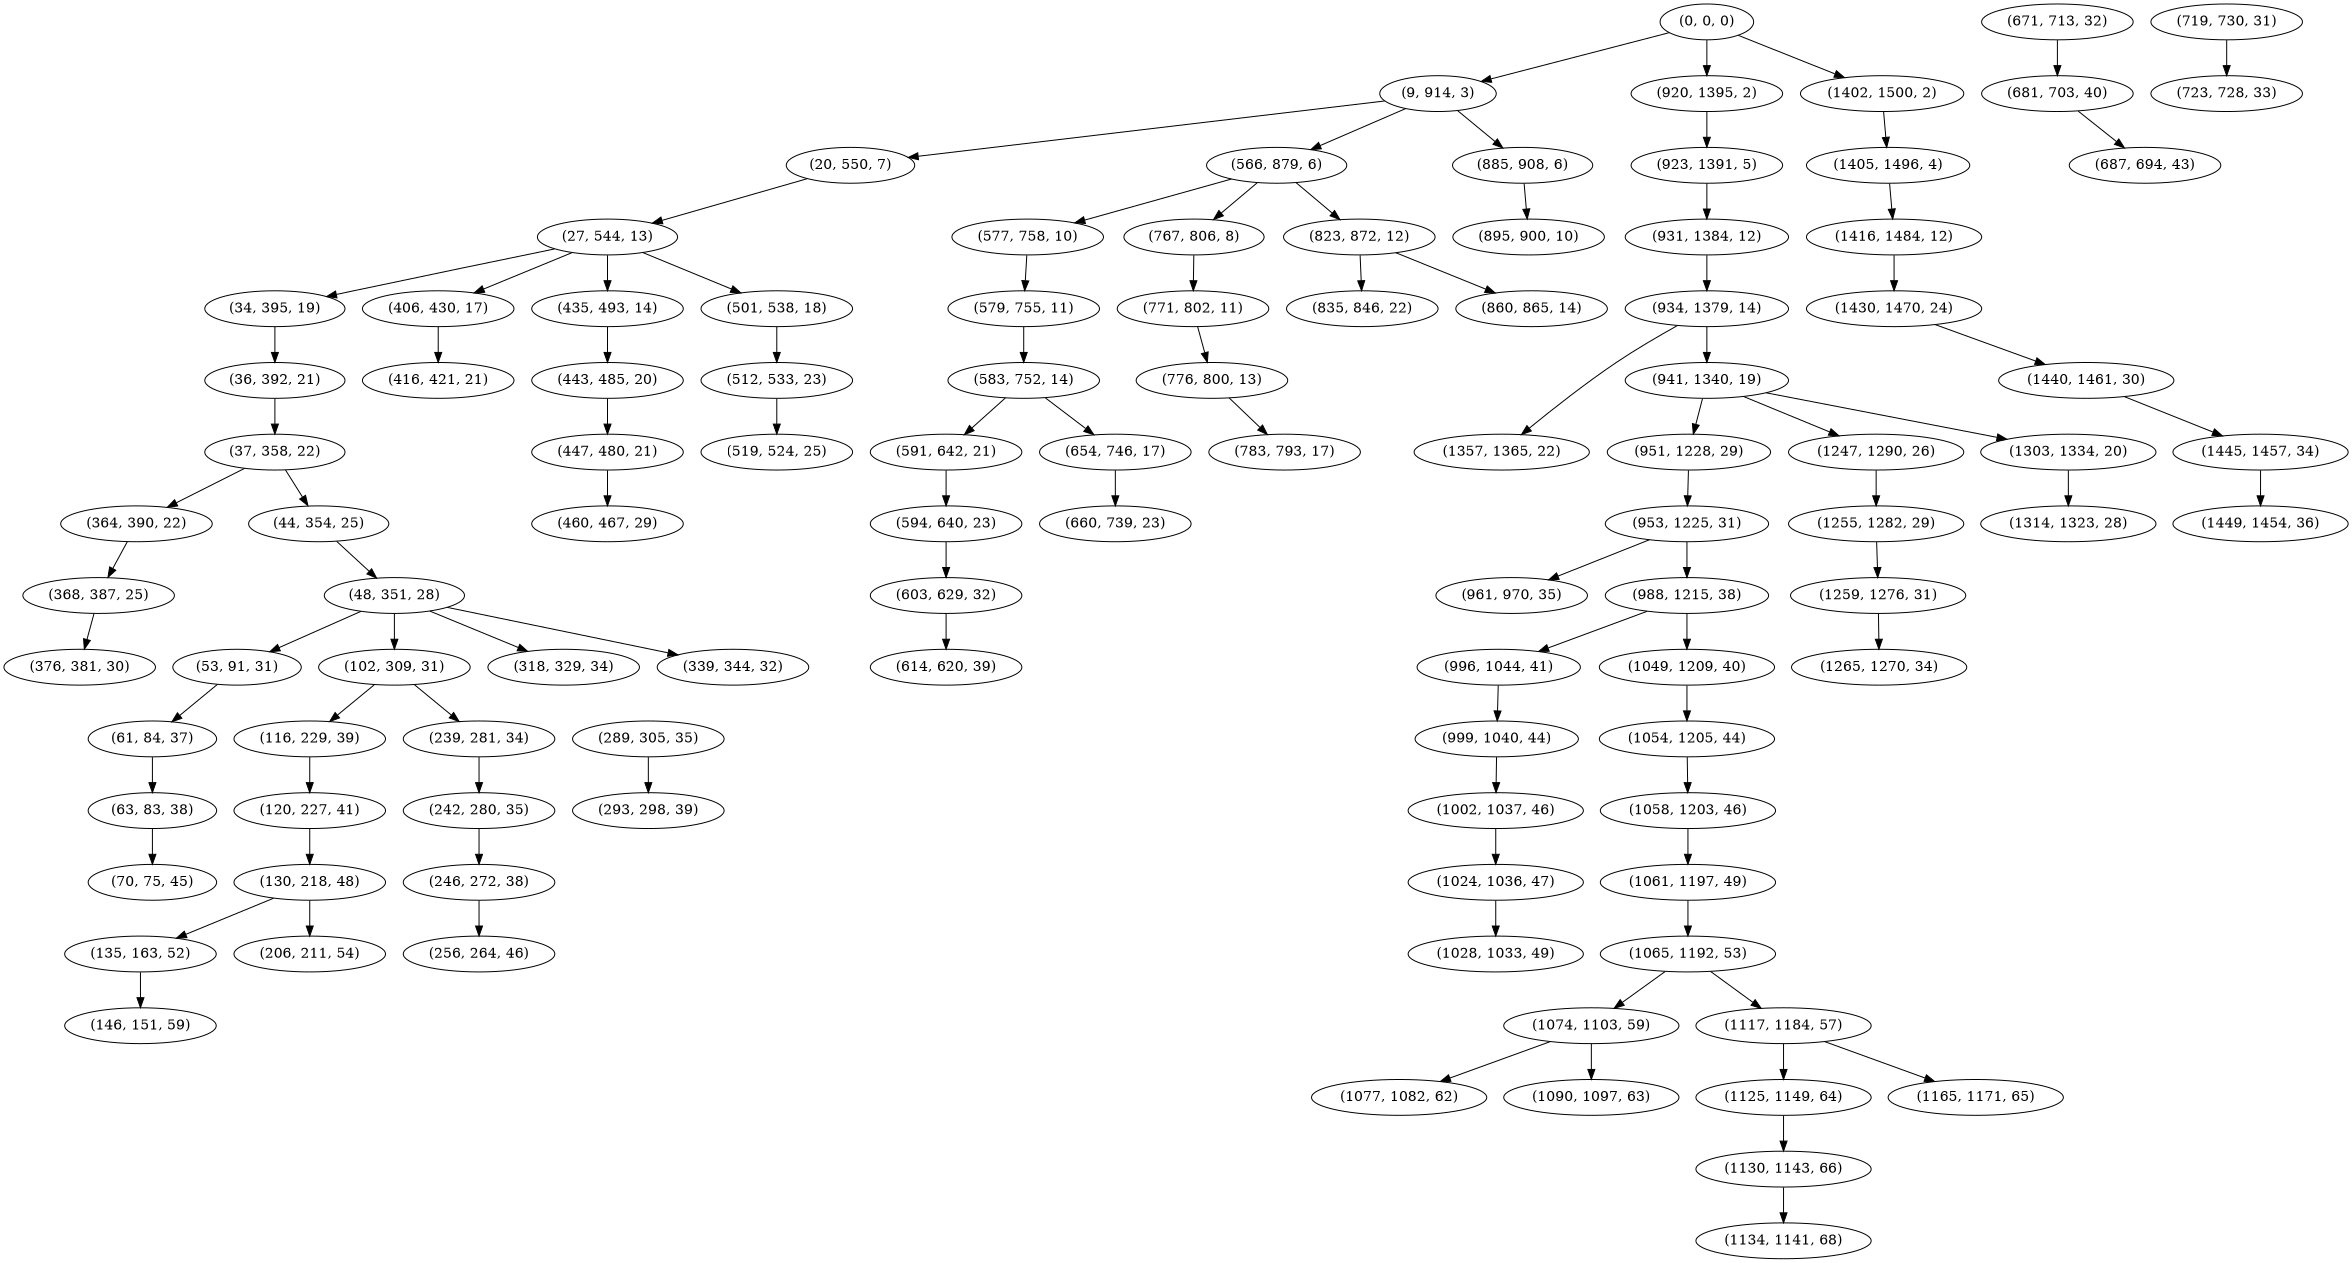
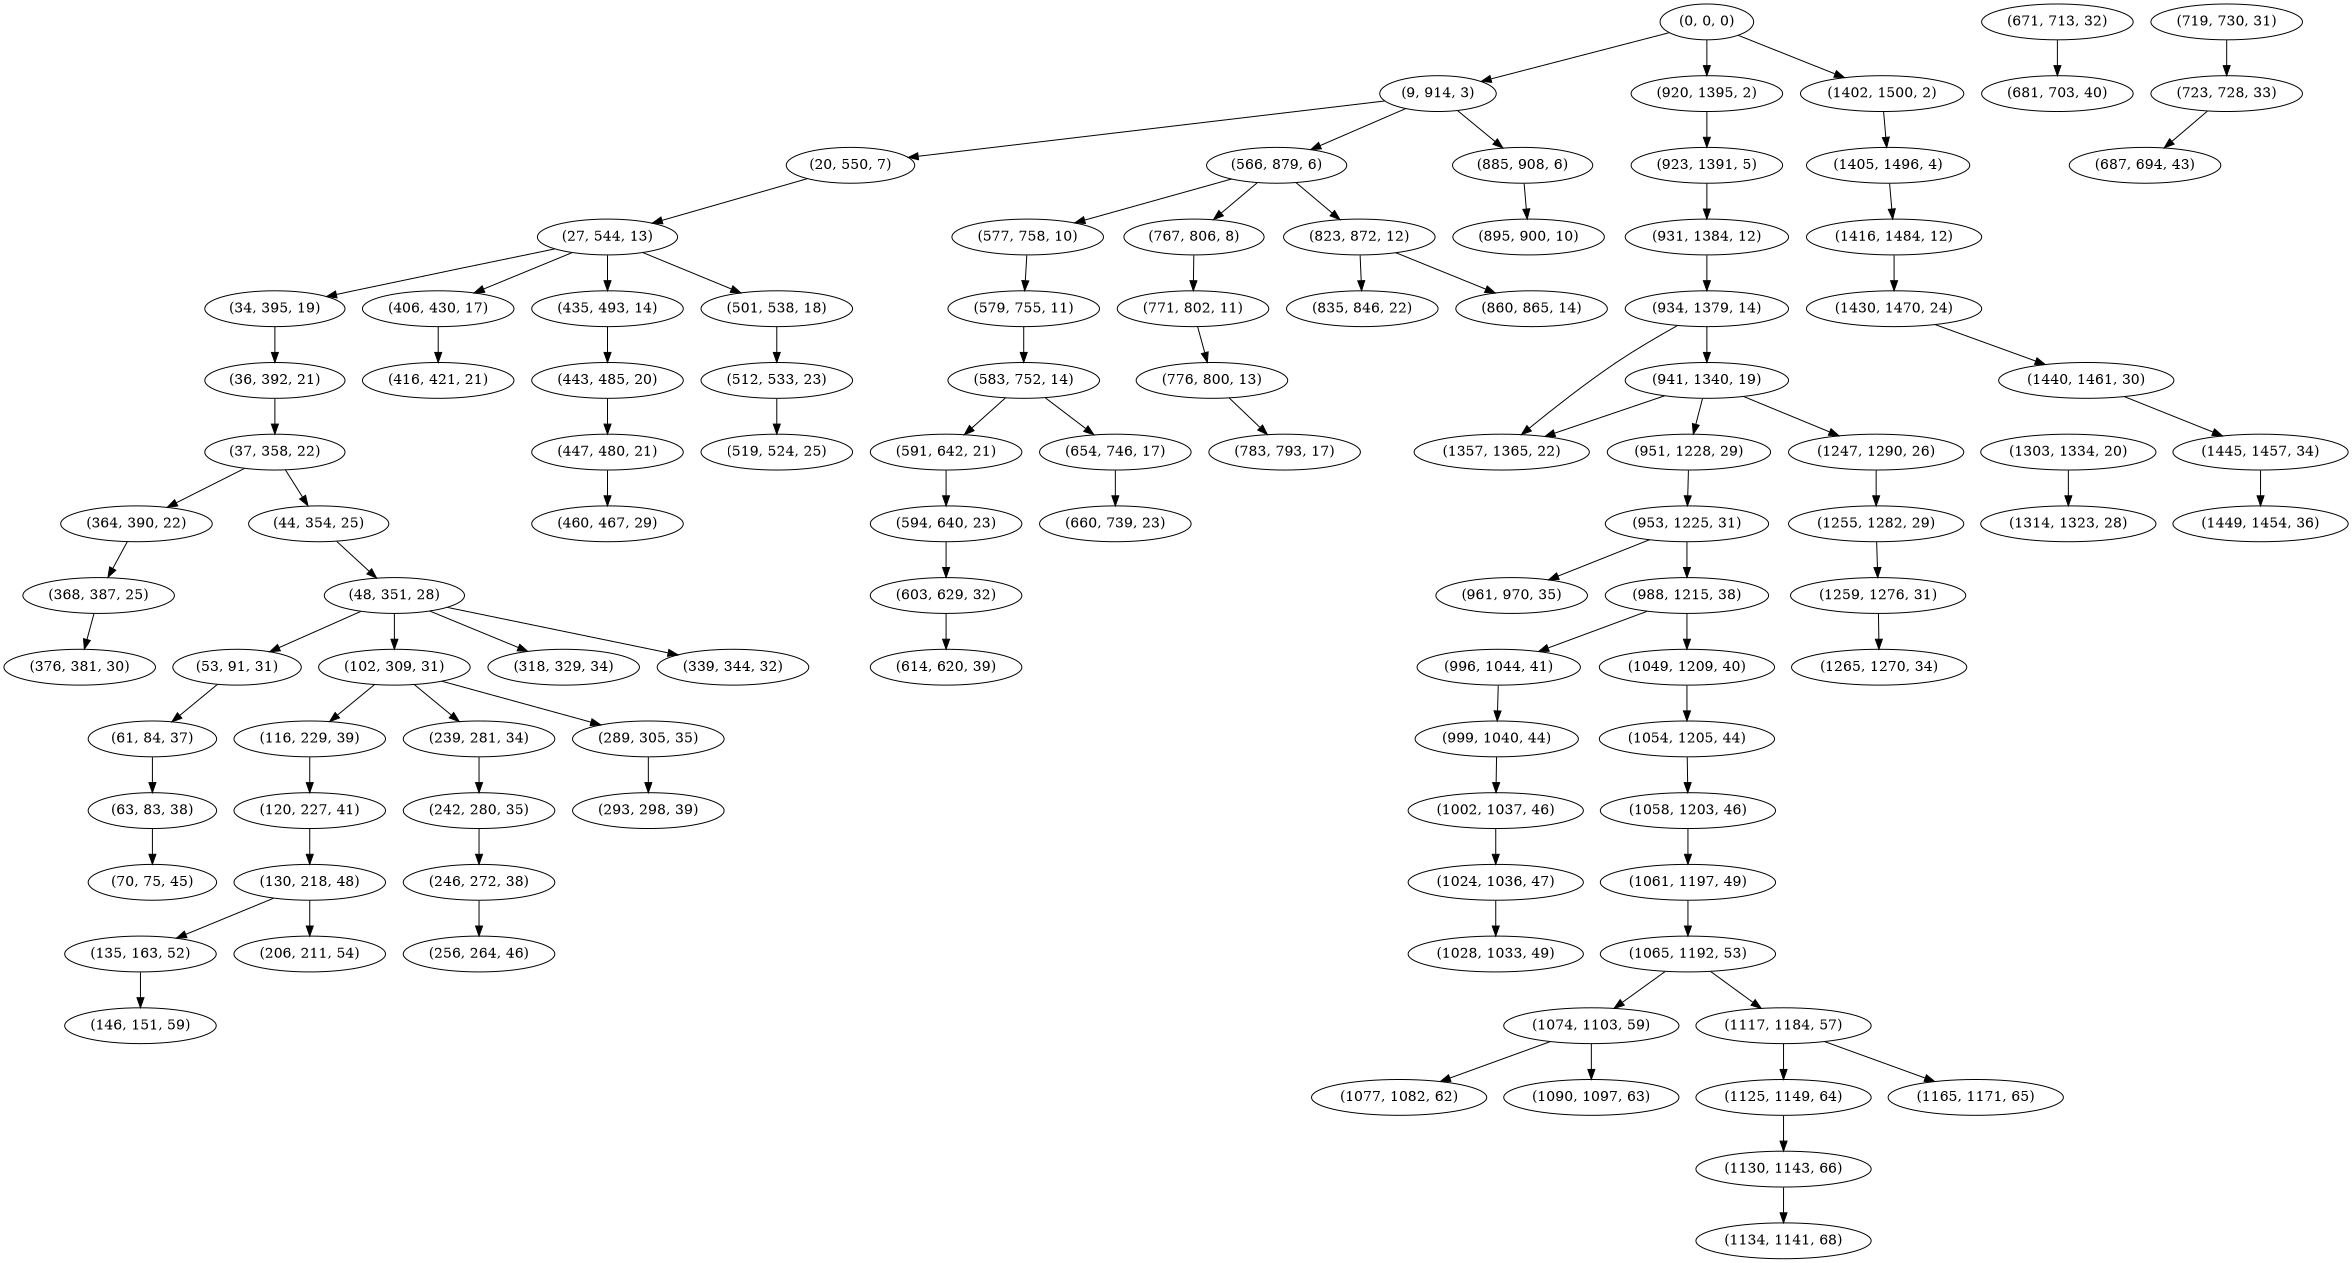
edge "(681, 703, 40)" -> "(687, 694, 43)": now "(723, 728, 33)" -> "(687, 694, 43)"
edge "(941, 1340, 19)" -> "(1303, 1334, 20)": now "(941, 1340, 19)" -> "(1357, 1365, 22)"
edge "(102, 309, 31)" -> "(289, 305, 35)": added
